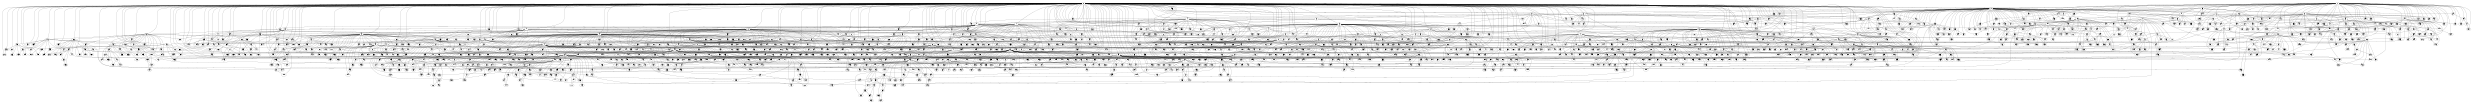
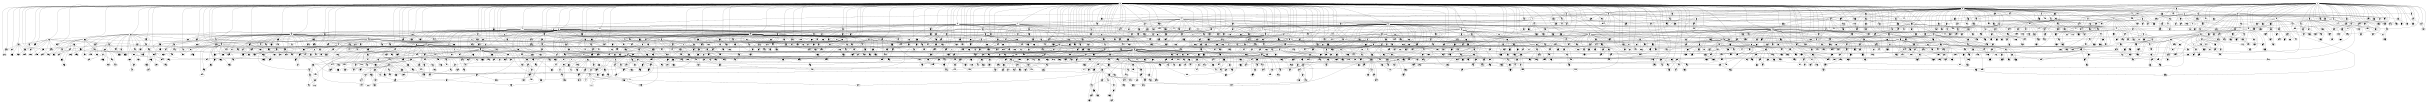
node "668": removed
node "560": added
node "1187": added
node "939": added
